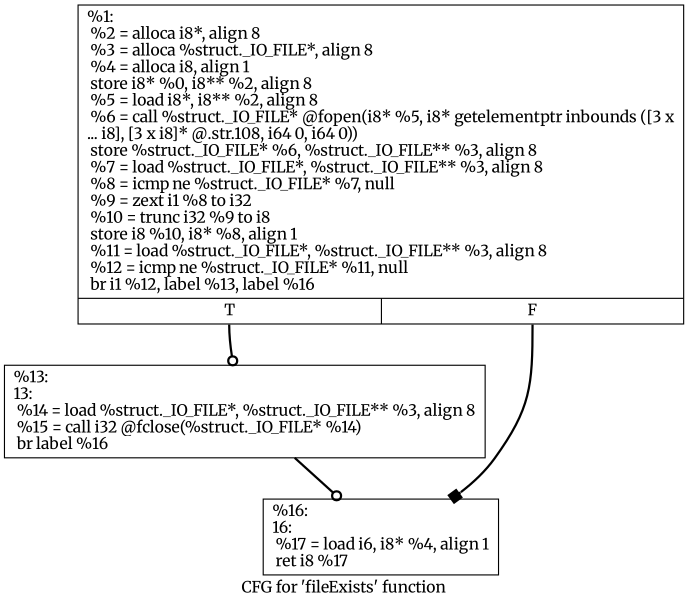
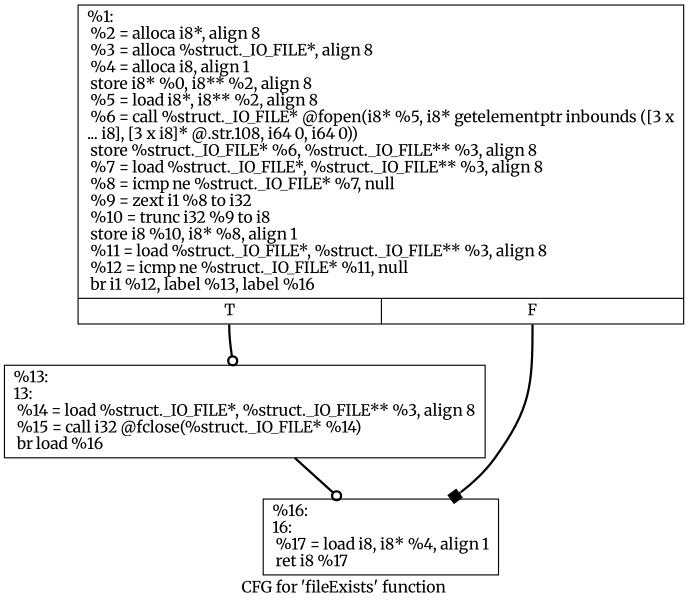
node "%13:": text "br label %16" -> "br load %16"
node "%16:": text "%17 = load i6, i8* %4, align 1" -> "%17 = load i8, i8* %4, align 1"
